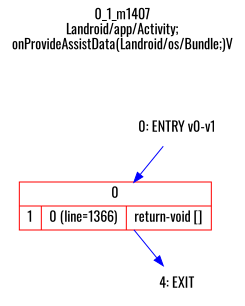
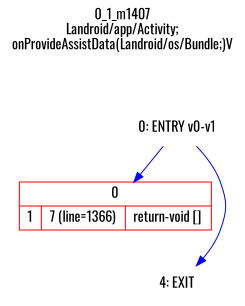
node "0": text "0 (line=1366)" -> "7 (line=1366)"
edge "0" -> "4: EXIT": now "0: ENTRY v0-v1" -> "4: EXIT"
